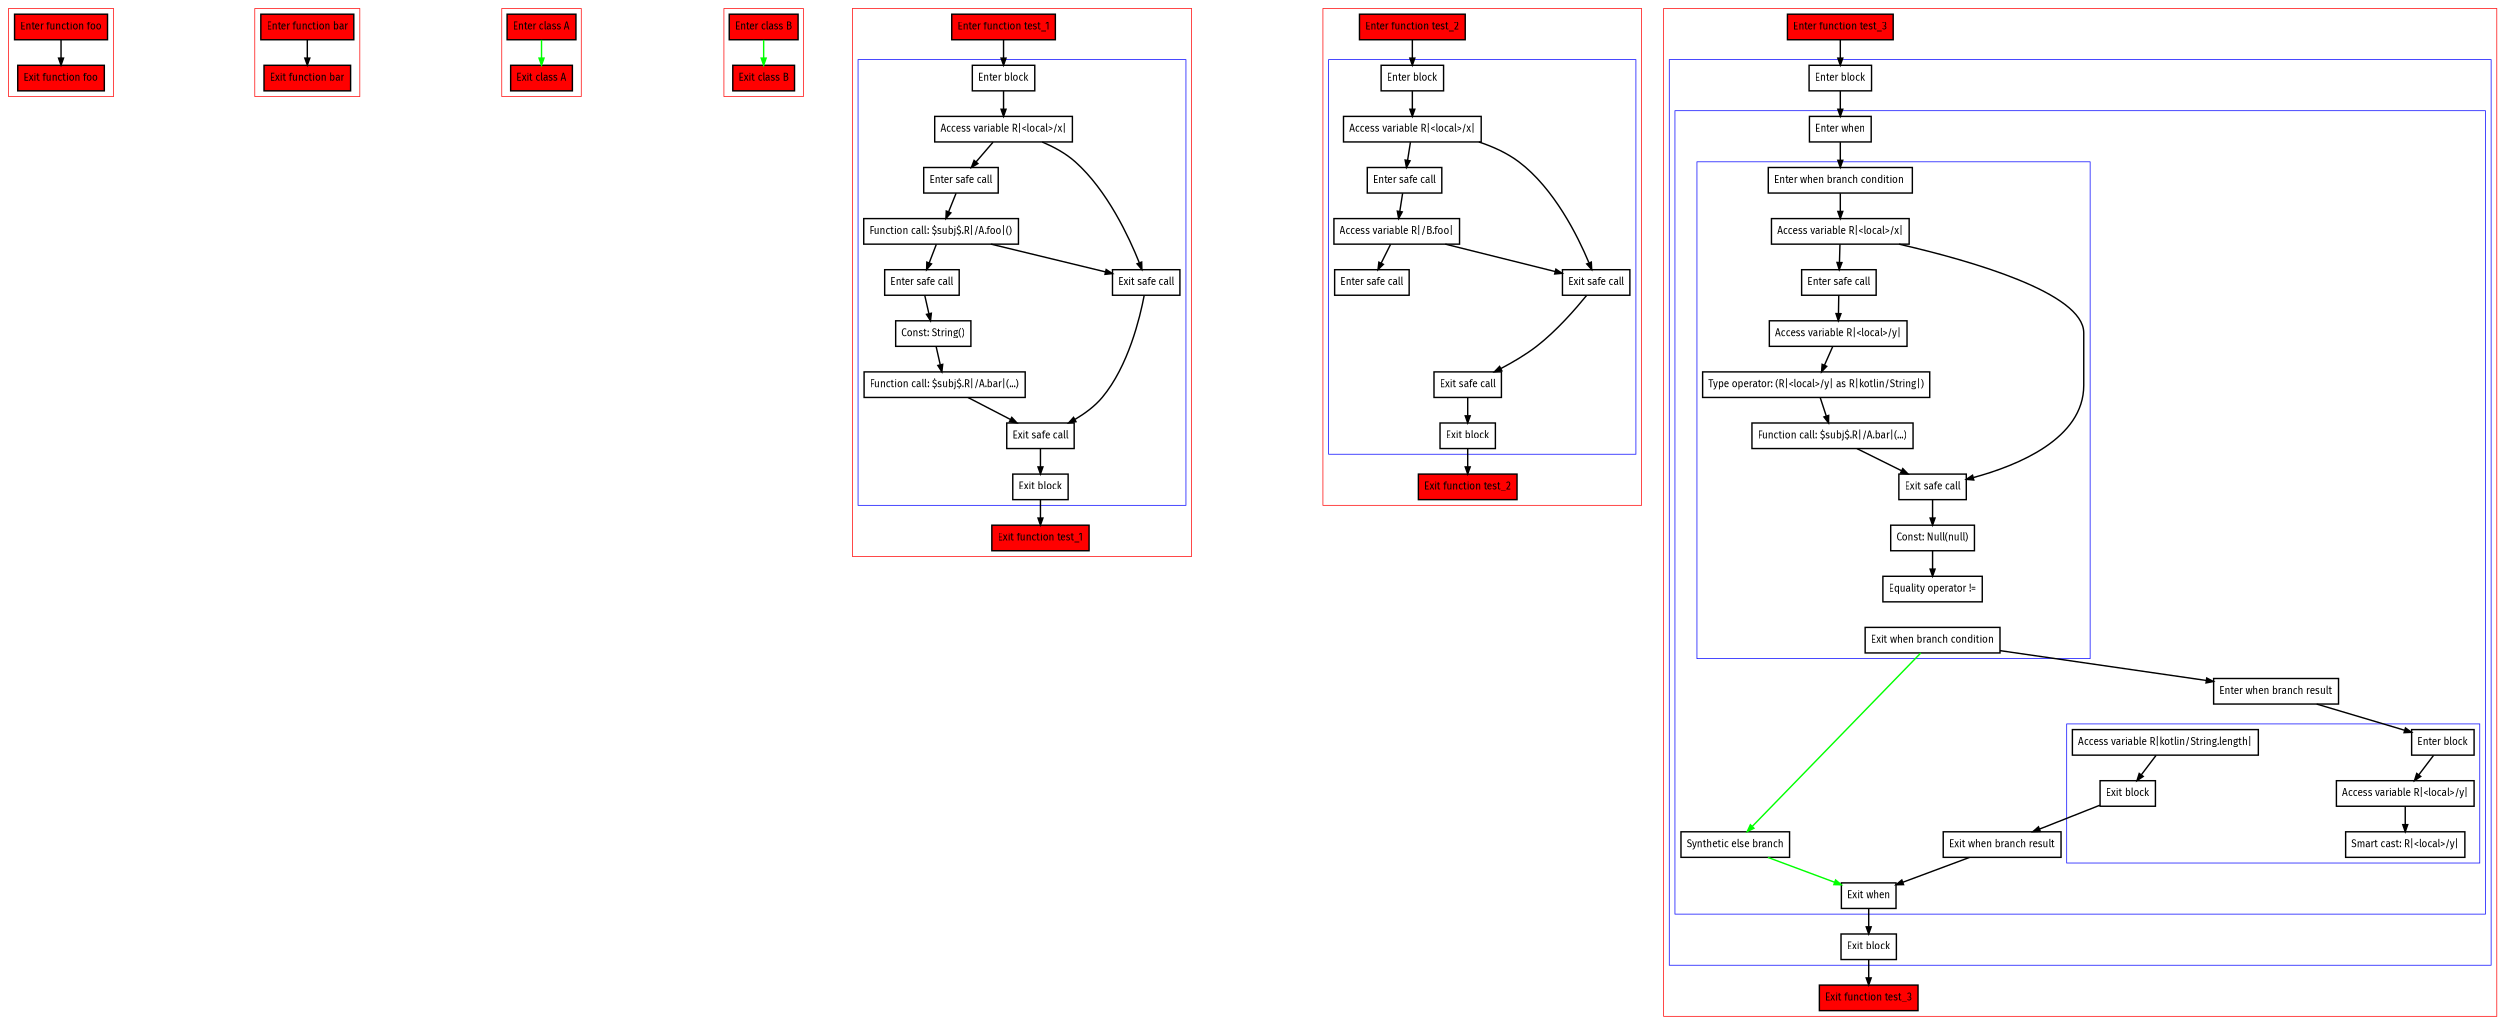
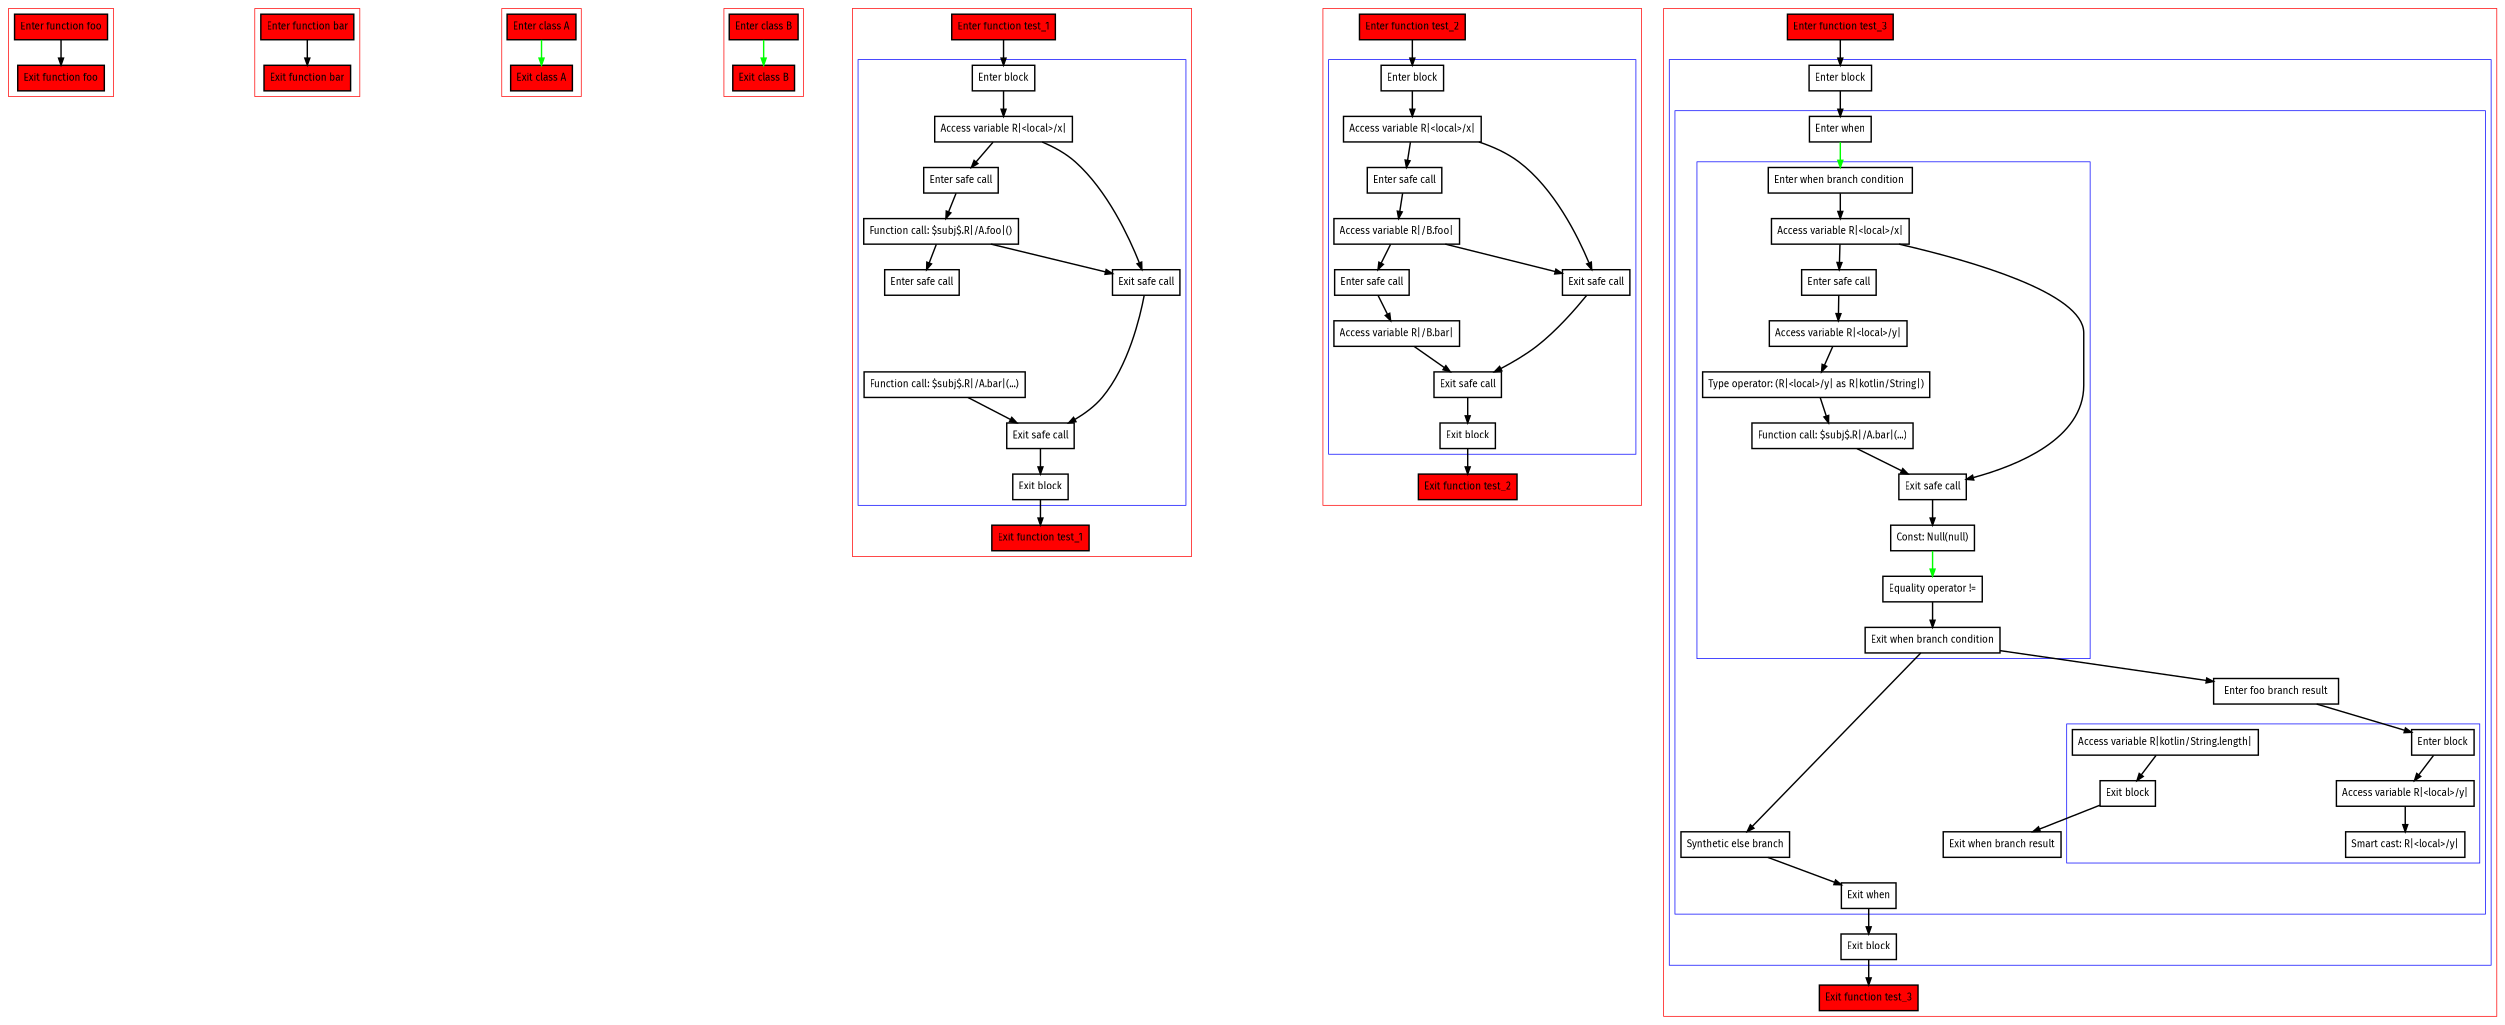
edge "Enter when" -> "Enter when branch condition": color black -> green
node "Const: String()": removed
node "Access variable R|/B.bar|": added
edge "Const: Null(null)" -> "Equality operator !=": color black -> green
edge "Equality operator !=" -> "Exit when branch condition": added
node "Enter when branch result": label "Enter when branch result" -> "Enter foo branch result"
edge "Exit when branch condition" -> "Synthetic else branch": color green -> black
edge "Synthetic else branch" -> "Exit when": color green -> black
edge "Exit when branch result" -> "Exit when": removed
